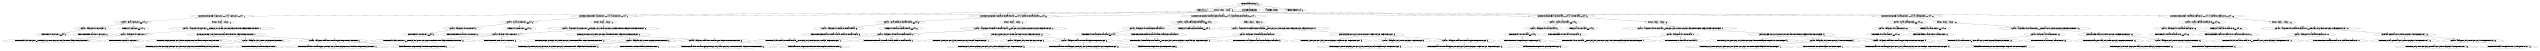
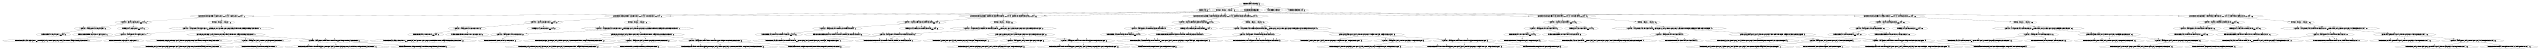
node "(IDENTIFIER,this,mBeanServerDefaultDomain == null)": added
